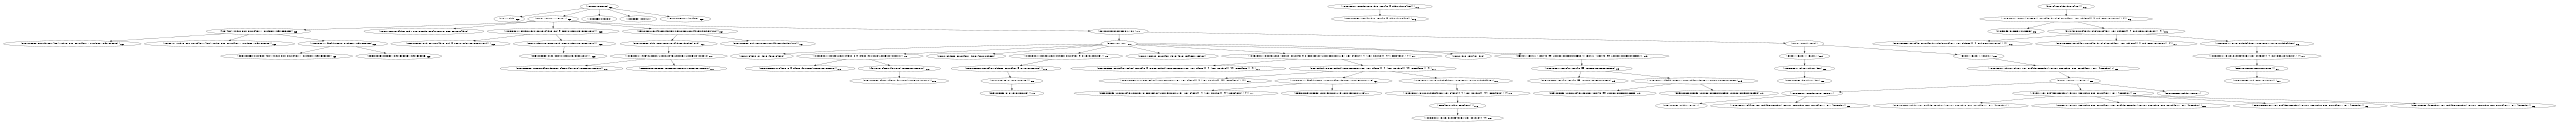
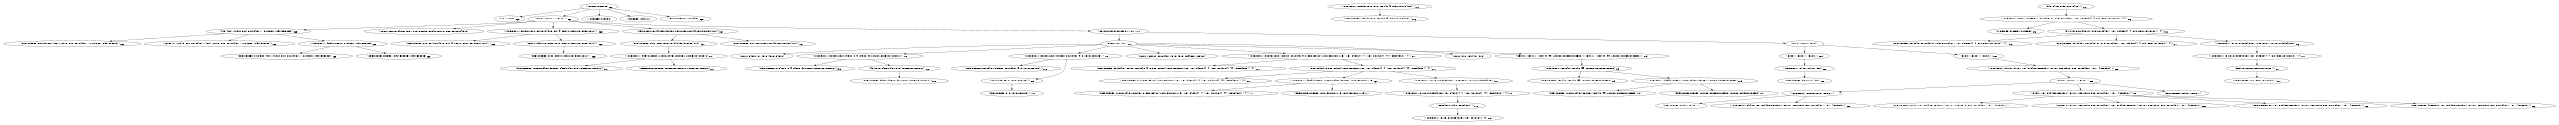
node "(LOCAL,Object compiler: java.lang.Object)": removed
node "(IDENTIFIER,c,Class c = Class.forName(APT_ENTRY_POINT))": text "172" -> "972"
edge "(IDENTIFIER,compiler,Object compiler = c.newInstance())" -> "(newInstance,c.newInstance())": now "(<operator>.assignment,Object compiler = c.newInstance())" -> "(newInstance,c.newInstance())"
